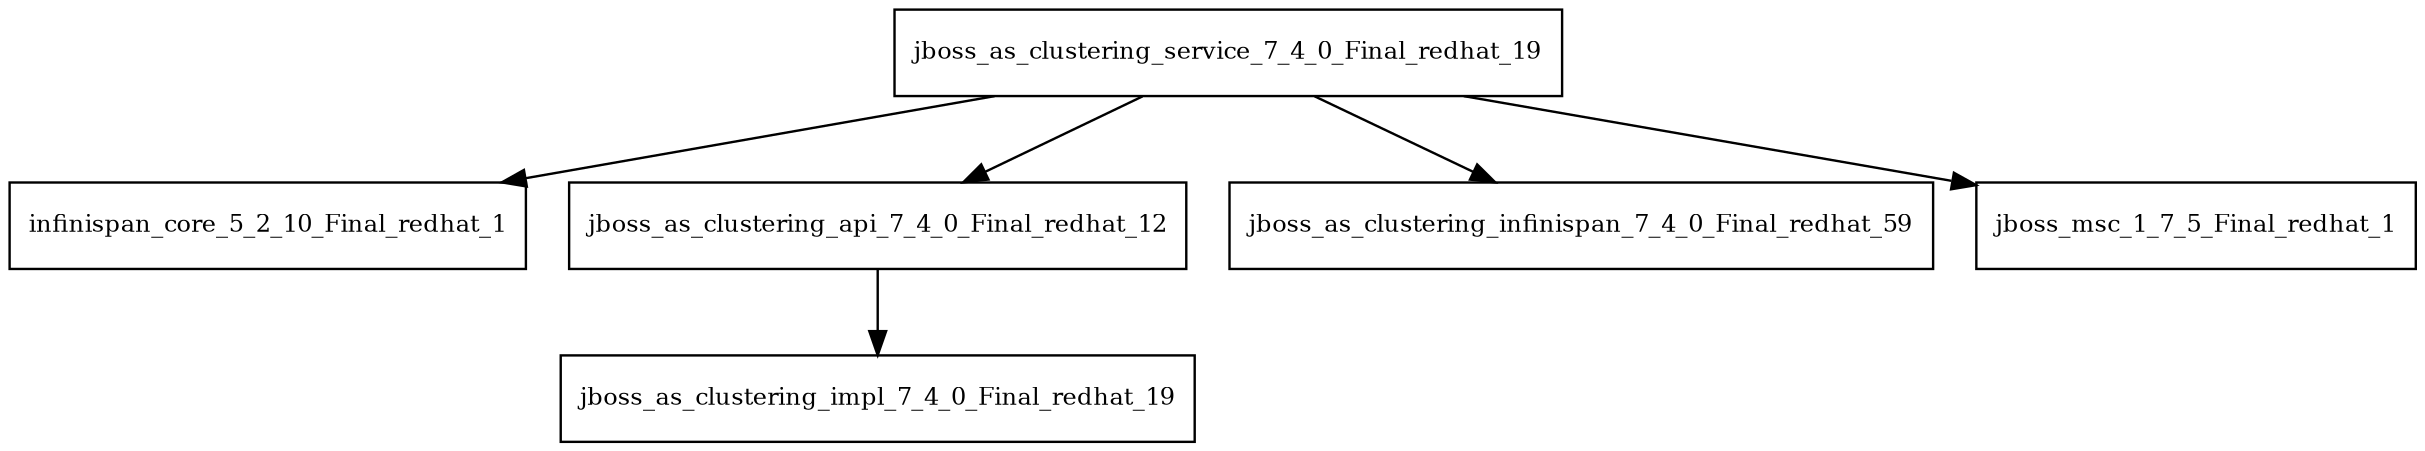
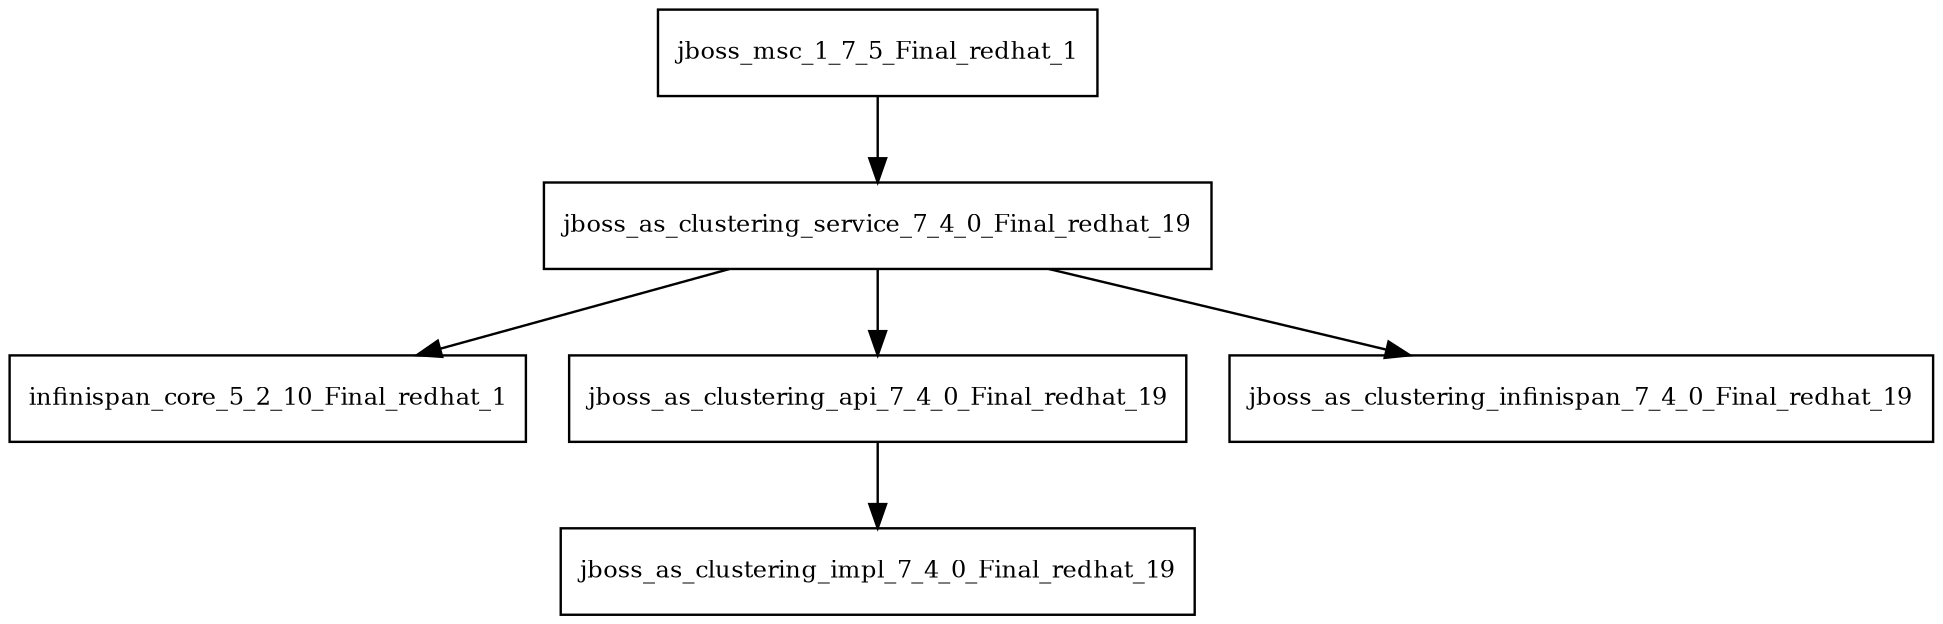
edge "jboss_as_clustering_service_7_4_0_Final_redhat_19" -> "jboss_msc_1_7_5_Final_redhat_1": reversed
node "jboss_as_clustering_api_7_4_0_Final_redhat_12": label "jboss_as_clustering_api_7_4_0_Final_redhat_12" -> "jboss_as_clustering_api_7_4_0_Final_redhat_19"
node "jboss_as_clustering_infinispan_7_4_0_Final_redhat_59": label "jboss_as_clustering_infinispan_7_4_0_Final_redhat_59" -> "jboss_as_clustering_infinispan_7_4_0_Final_redhat_19"
